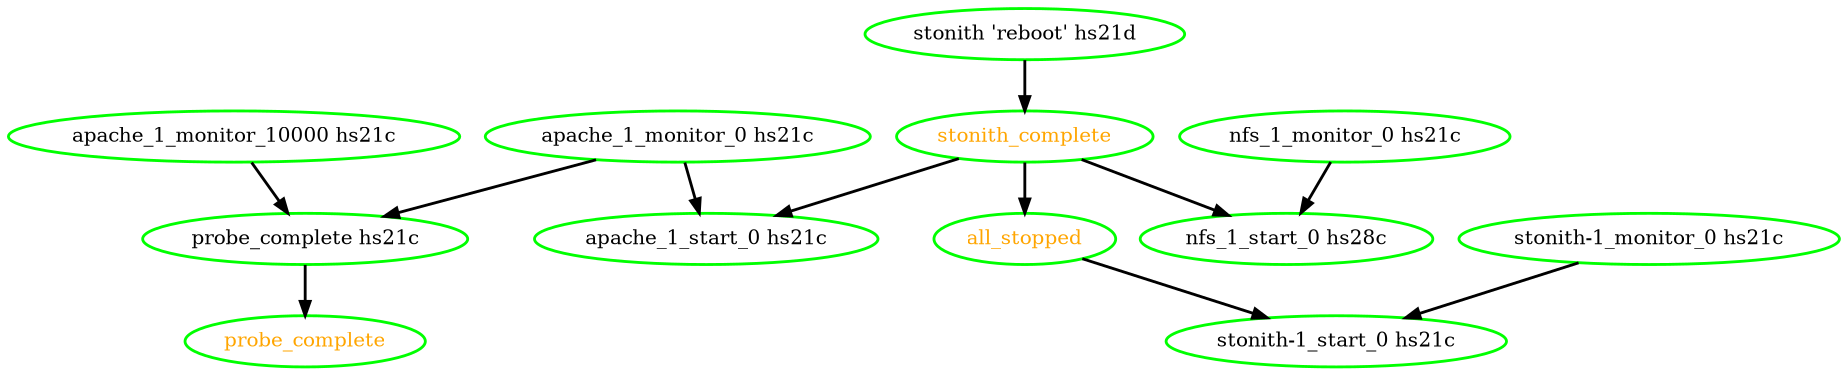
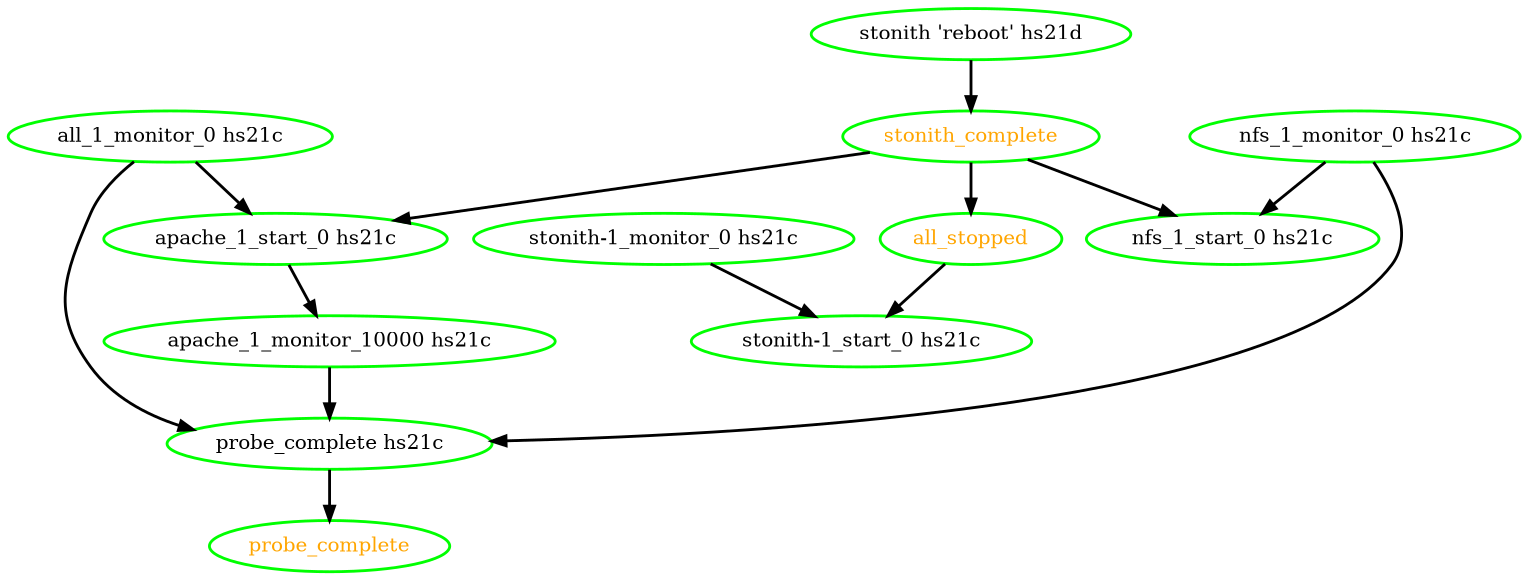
node "apache_1_monitor_0 hs21c": label "apache_1_monitor_0 hs21c" -> "all_1_monitor_0 hs21c"
node "nfs_1_start_0 hs28c": label "nfs_1_start_0 hs28c" -> "nfs_1_start_0 hs21c"
edge "apache_1_start_0 hs21c" -> "apache_1_monitor_10000 hs21c": added
edge "nfs_1_monitor_0 hs21c" -> "probe_complete hs21c": added
